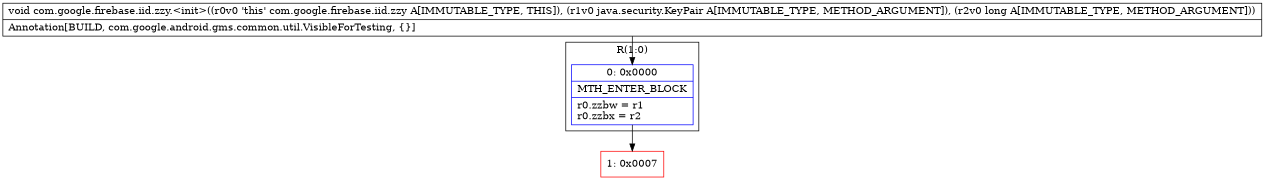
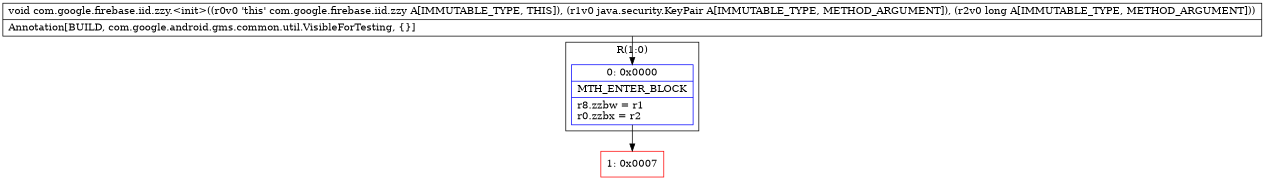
node "0: 0x0000": text "r0.zzbw = r1" -> "r8.zzbw = r1"
